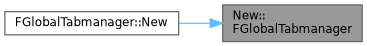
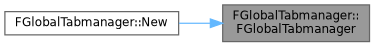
node "New:: FGlobalTabmanager": label "New:: FGlobalTabmanager" -> "FGlobalTabmanager:: FGlobalTabmanager"
